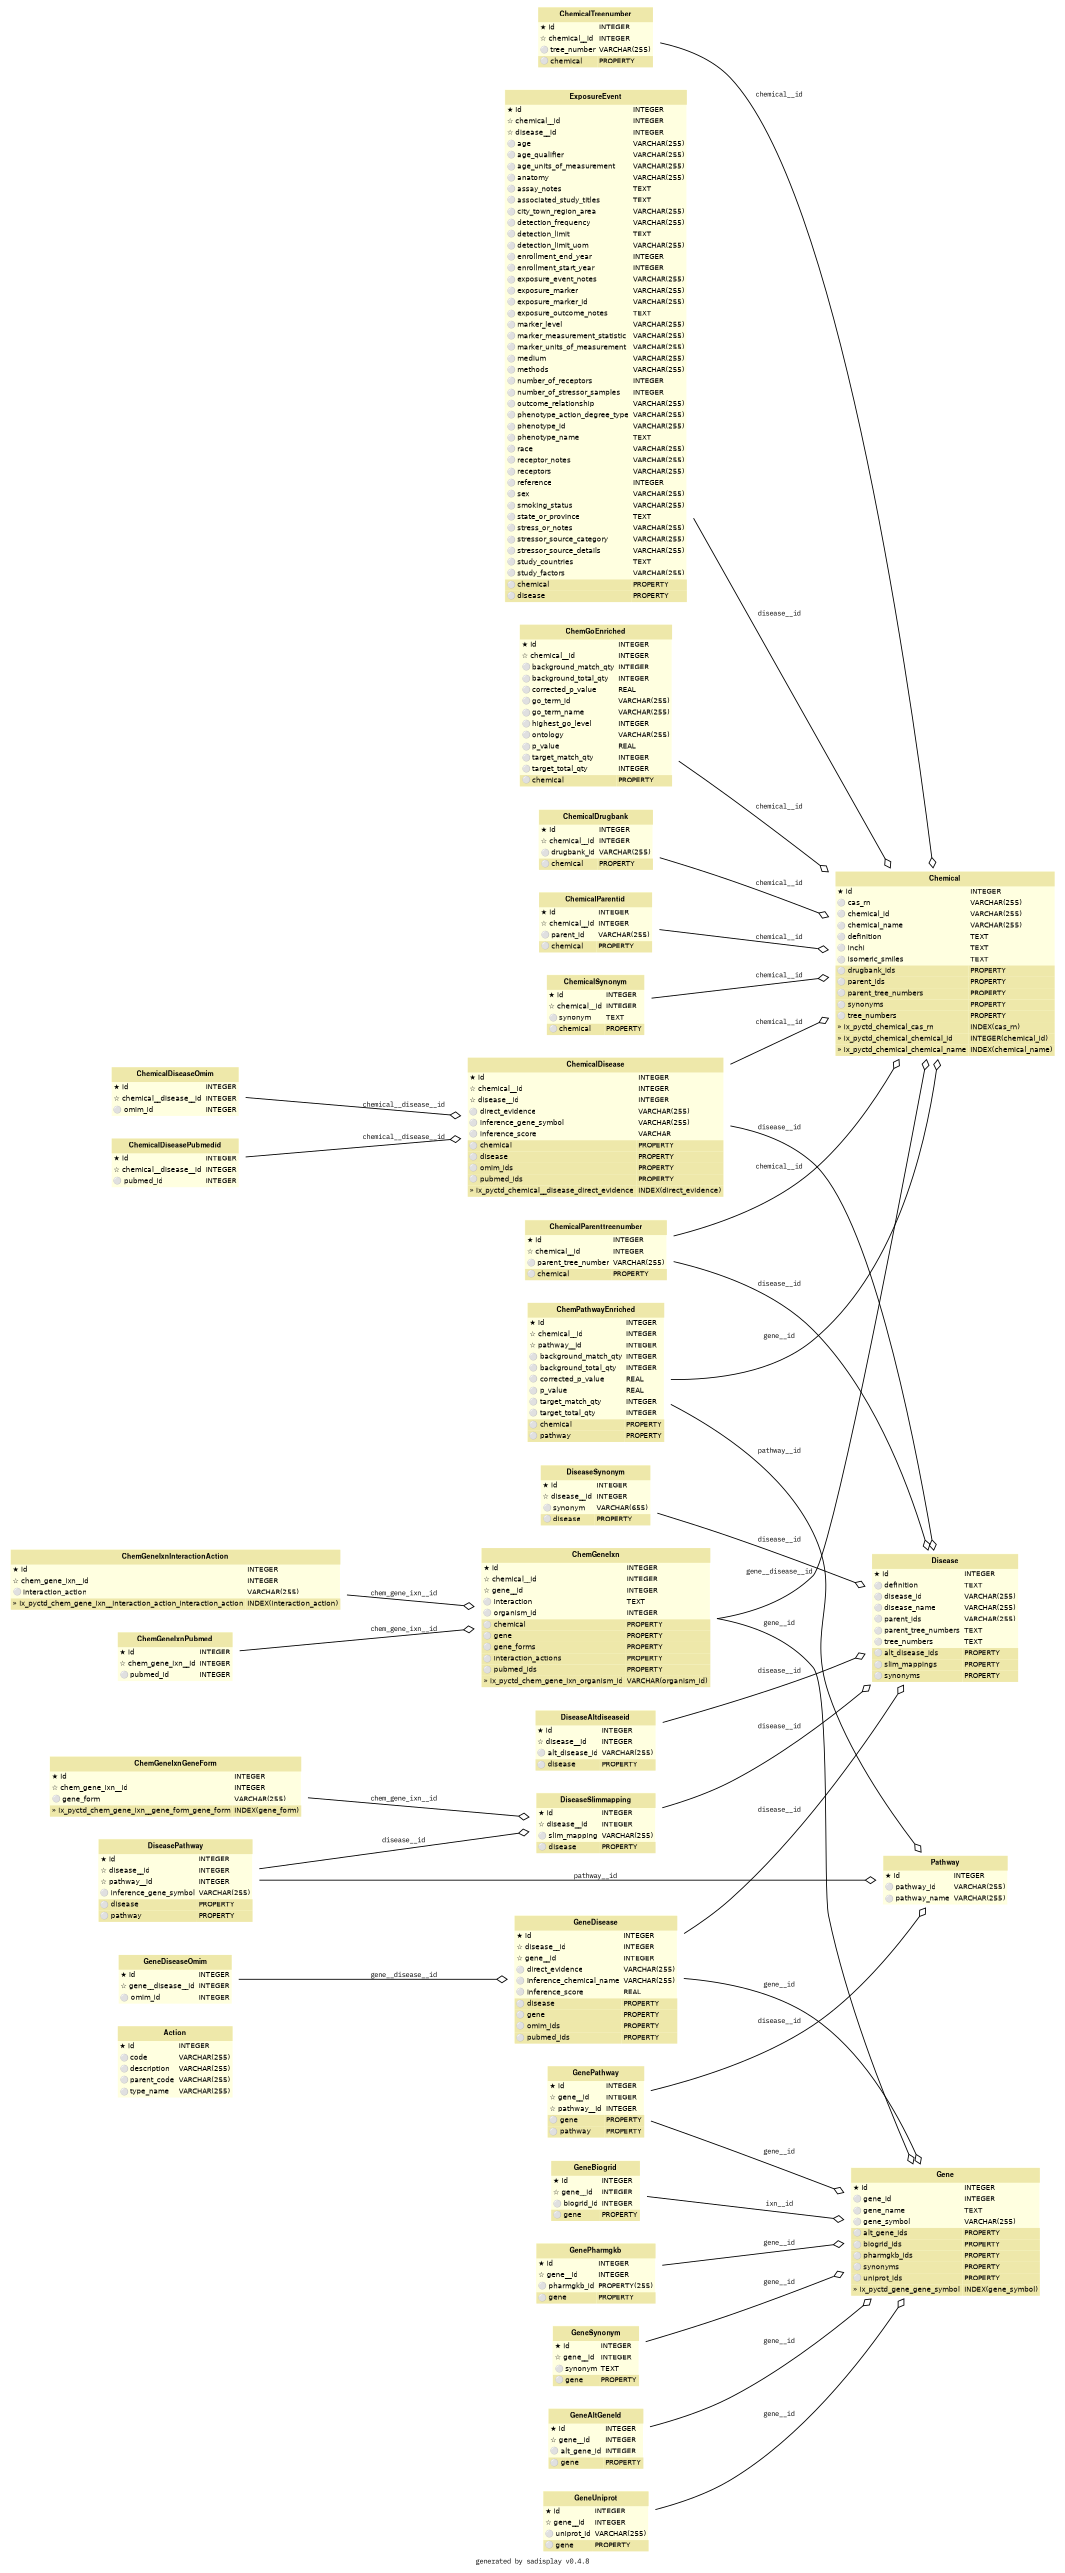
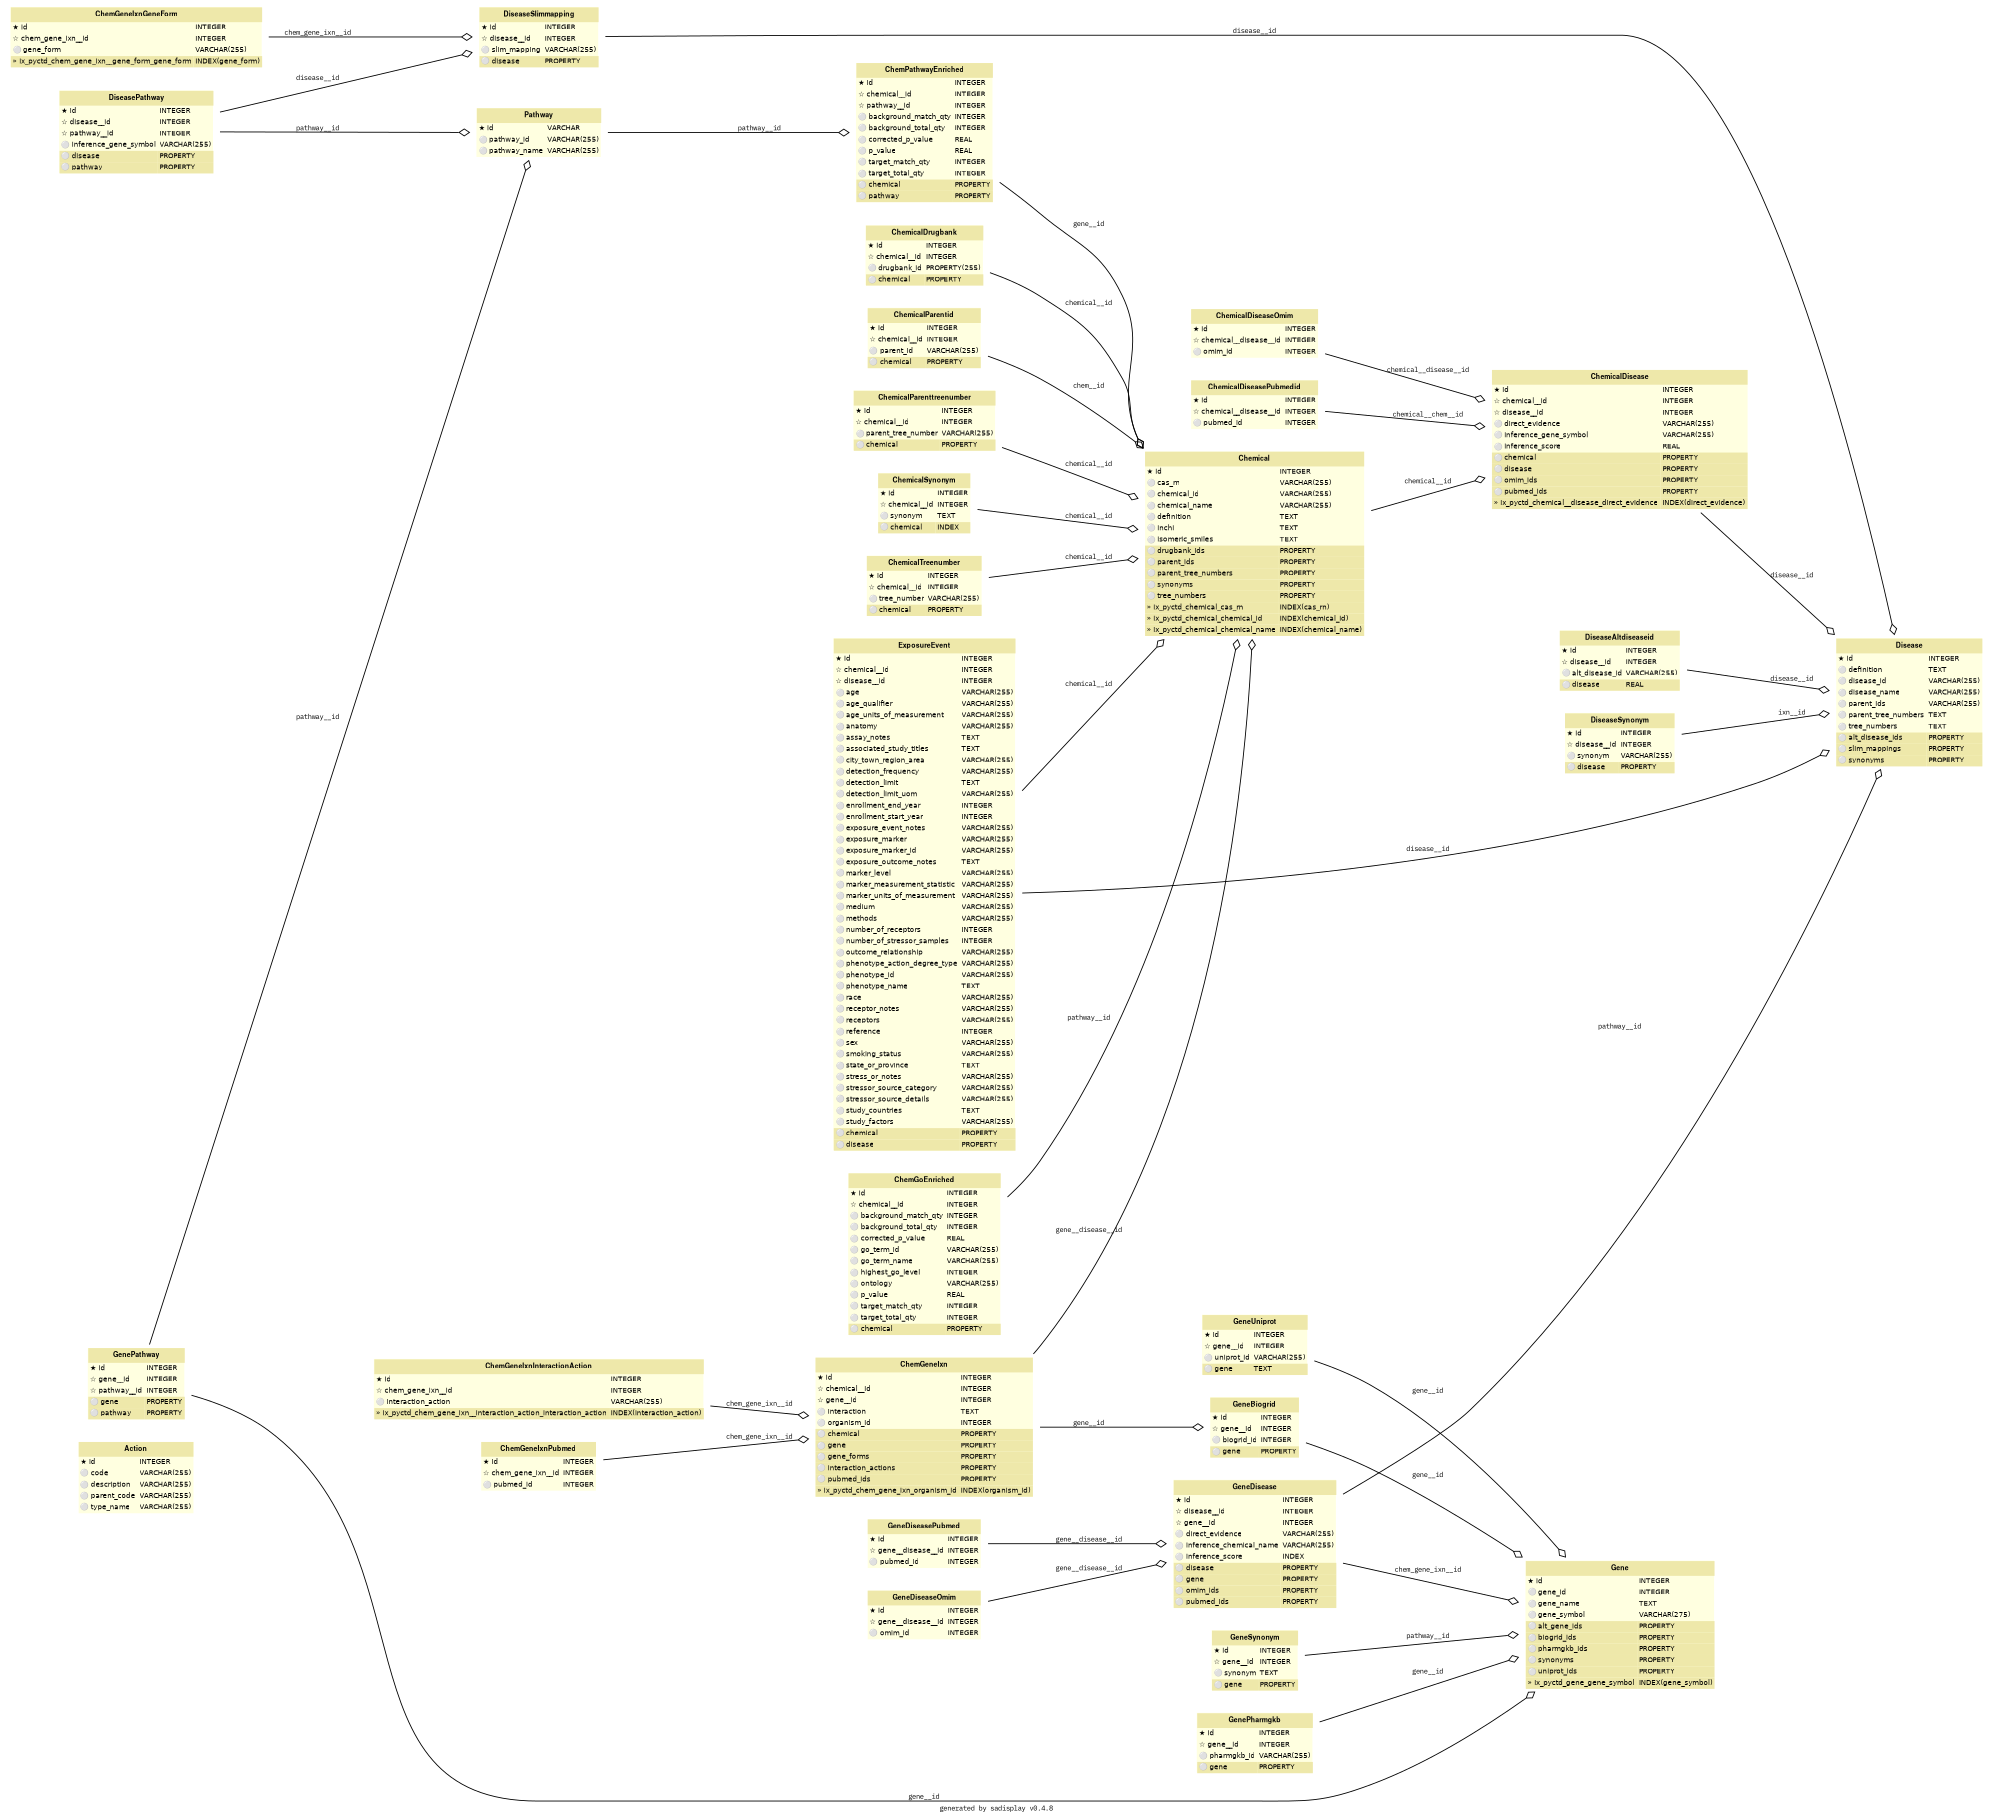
edge "ExposureEvent" -> "Chemical": label "disease__id" -> "chemical__id"
edge "ChemGoEnriched" -> "Chemical": label "chemical__id" -> "pathway__id"
node "ChemicalDrugbank": text "VARCHAR(255)" -> "PROPERTY(255)"
edge "ChemicalParentid" -> "Chemical": label "chemical__id" -> "chem__id"
node "ChemicalSynonym": text "PROPERTY" -> "INDEX"
node "Chemical": text "INTEGER(chemical_id)" -> "INDEX(chemical_id)"
edge "ChemicalDisease" -> "Chemical": reversed
node "ChemicalDisease": text "VARCHAR" -> "REAL"
edge "ChemicalDiseasePubmedid" -> "ChemicalDisease": label "chemical__disease__id" -> "chemical__chem__id"
edge "ChemicalParenttreenumber" -> "Disease": now "ExposureEvent" -> "Disease"
node "DiseaseSynonym": text "VARCHAR(655)" -> "VARCHAR(255)"
edge "DiseaseSynonym" -> "Disease": label "disease__id" -> "ixn__id"
node "GeneDiseasePubmed": added
edge "ChemPathwayEnriched" -> "Pathway": reversed
node "ChemGeneIxn": text "VARCHAR(organism_id)" -> "INDEX(organism_id)"
node "DiseaseAltdiseaseid": text "PROPERTY" -> "REAL"
edge "GeneDisease" -> "Disease": label "disease__id" -> "pathway__id"
edge "ChemGeneIxn" -> "Gene": now "ChemGeneIxn" -> "GeneBiogrid"
node "Pathway": text "INTEGER" -> "VARCHAR"
edge "GeneDisease" -> "Gene": label "gene__id" -> "chem_gene_ixn__id"
node "GeneDisease": text "REAL" -> "INDEX"
edge "GenePathway" -> "Pathway": label "disease__id" -> "pathway__id"
edge "GeneBiogrid" -> "Gene": label "ixn__id" -> "gene__id"
node "Gene": text "VARCHAR(255)" -> "VARCHAR(275)"
edge "GeneSynonym" -> "Gene": label "gene__id" -> "pathway__id"
node "GenePharmgkb": text "PROPERTY(255)" -> "VARCHAR(255)"
node "GeneAltGeneId": removed
node "GeneUniprot": text "PROPERTY" -> "TEXT"
